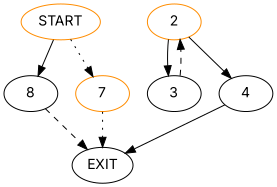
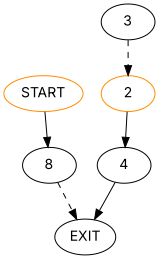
edge "2" -> "3": removed
node "7": removed
